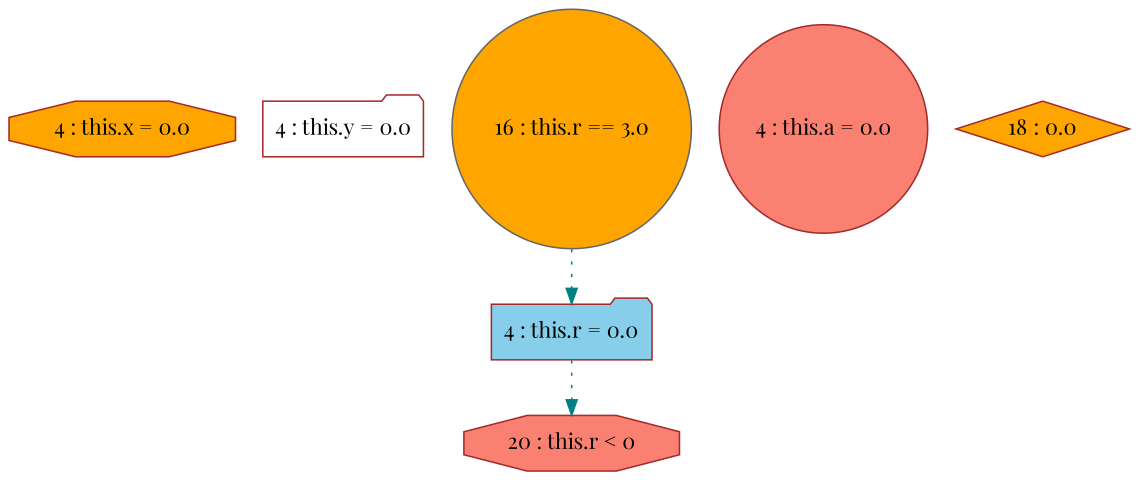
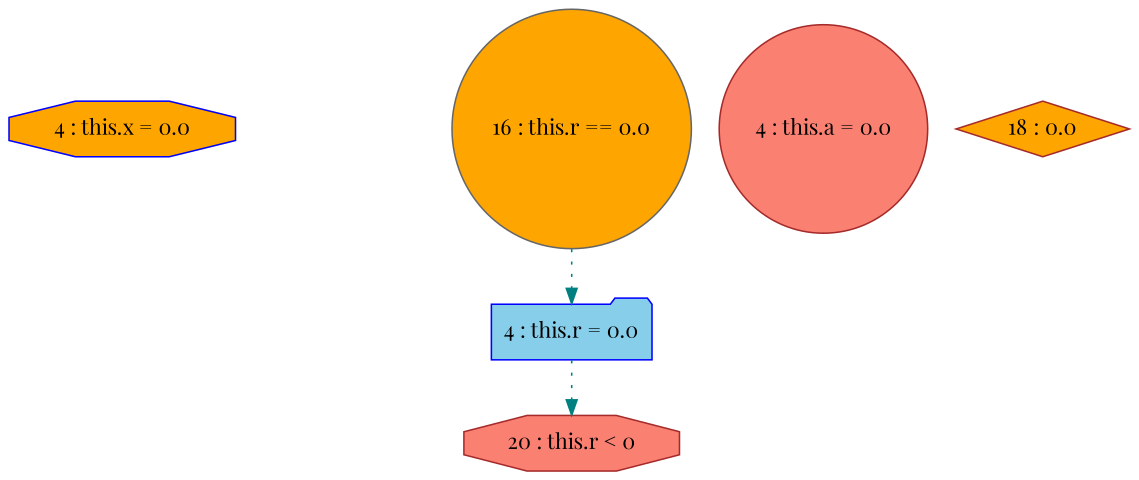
node "4 : this.x = 0.0": color brown -> blue
node "4 : this.y = 0.0": removed
node "16 : this.r == 3.0": label "16 : this.r == 3.0" -> "16 : this.r == 0.0"
node "4 : this.r = 0.0": color brown -> blue
